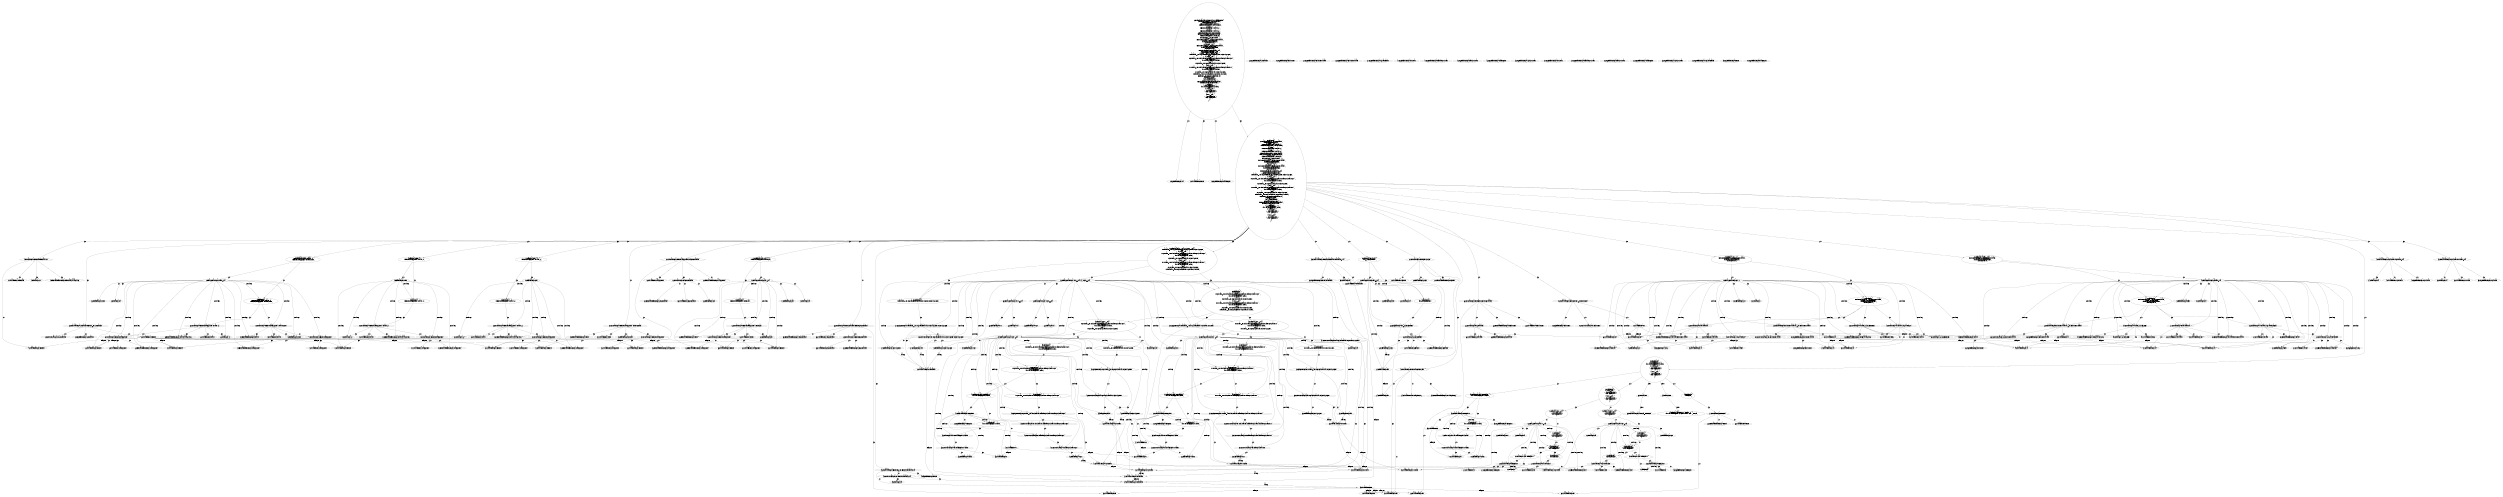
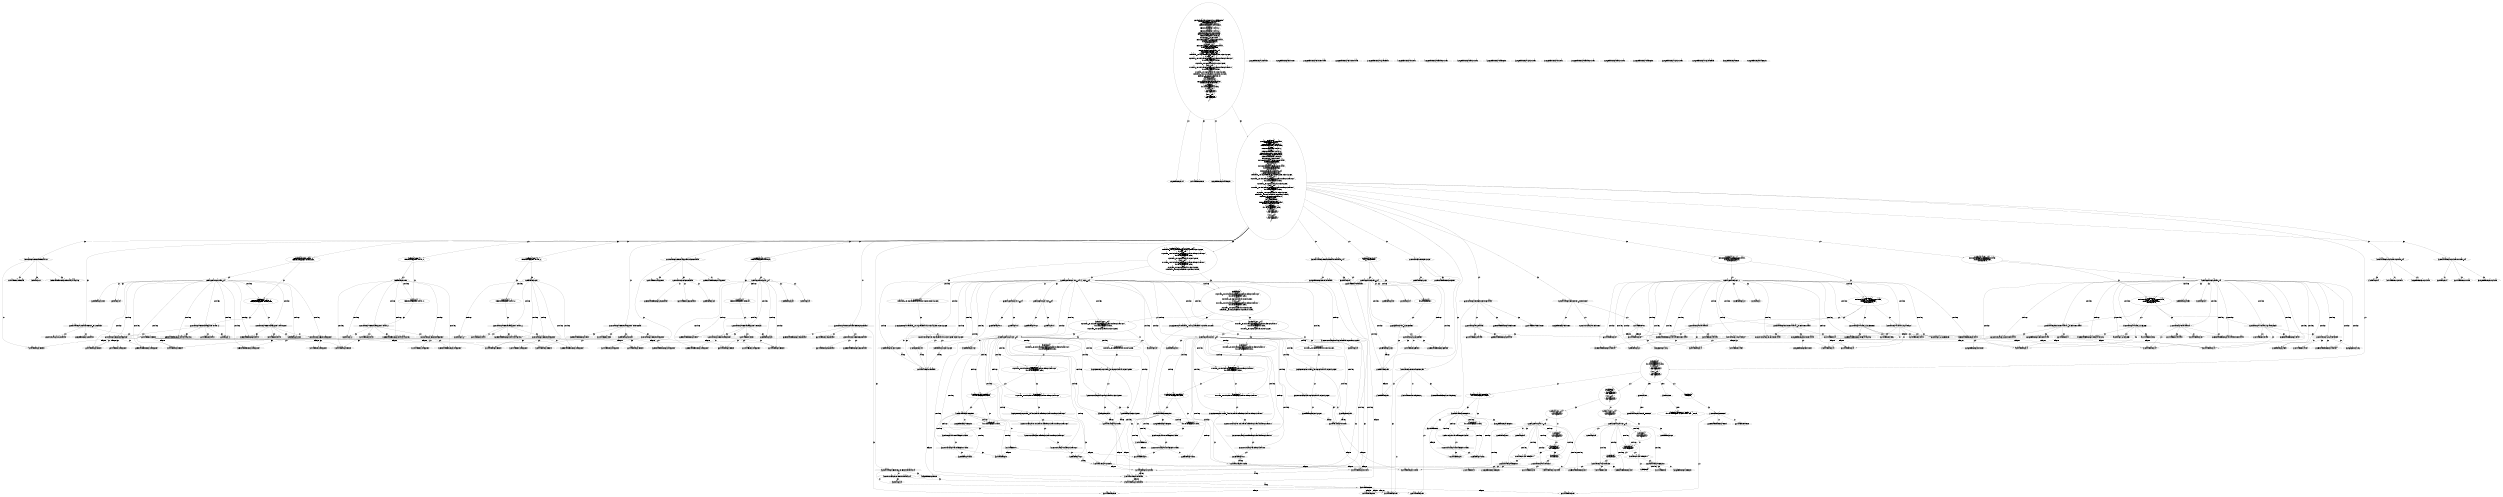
node "60:CtVirtualElement@setAntRun": removed
node "81:CtBlockImpl@{ }": removed
